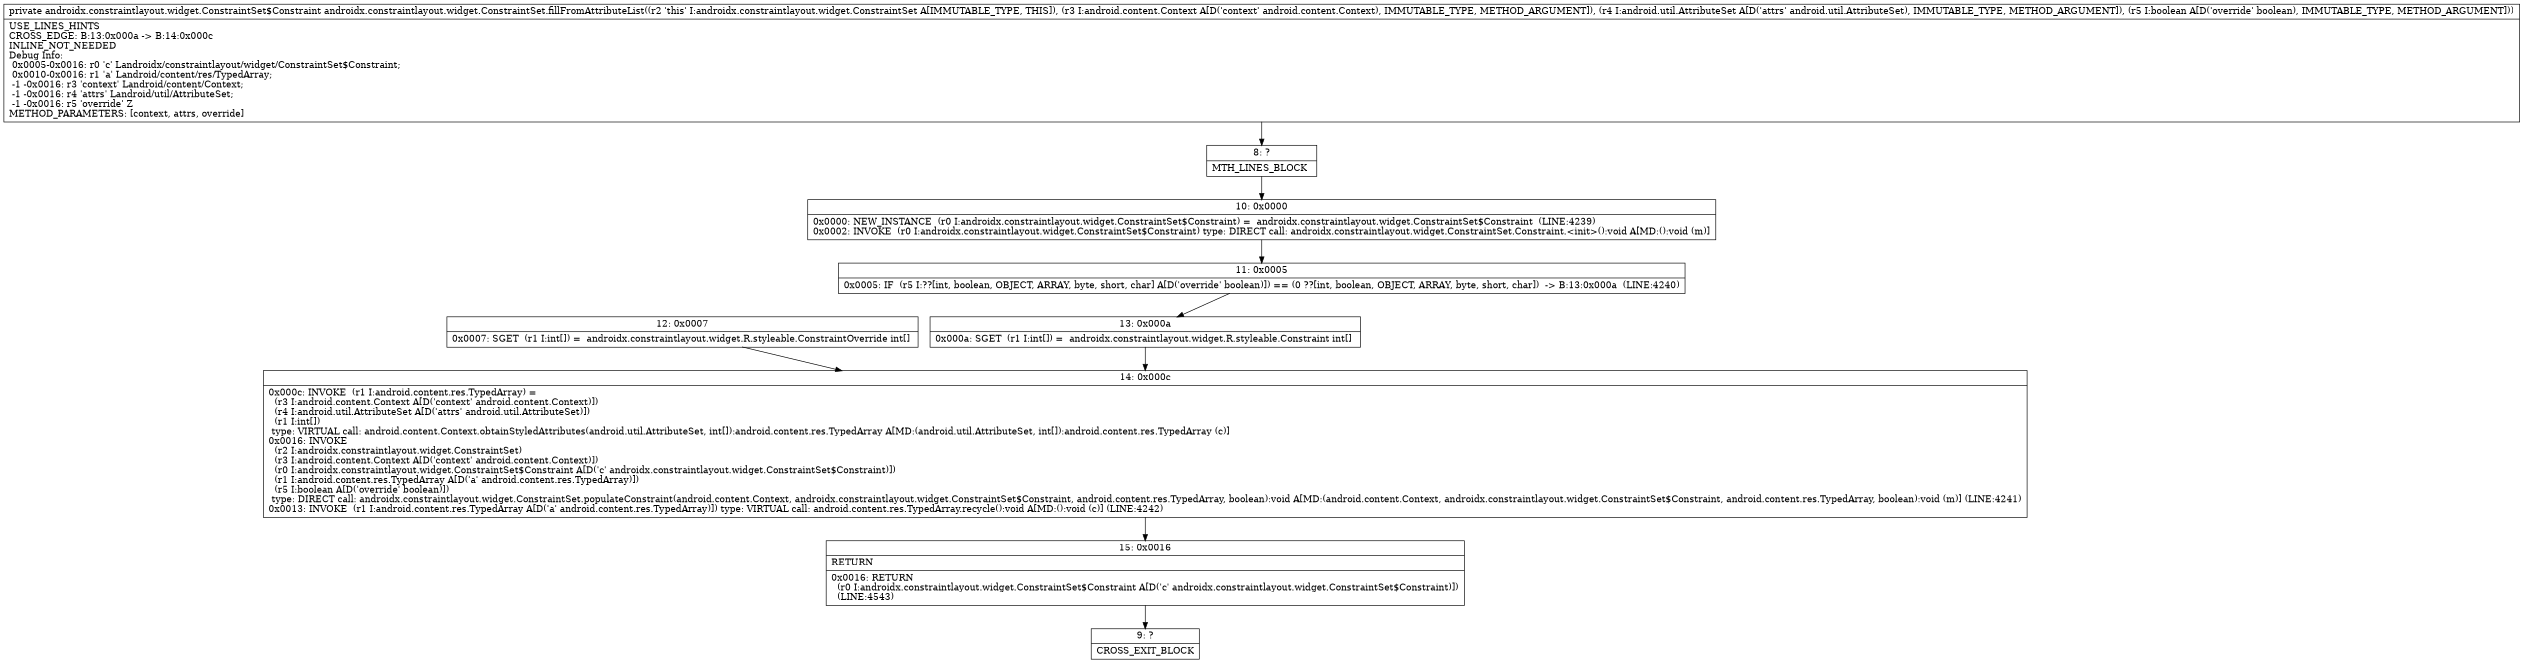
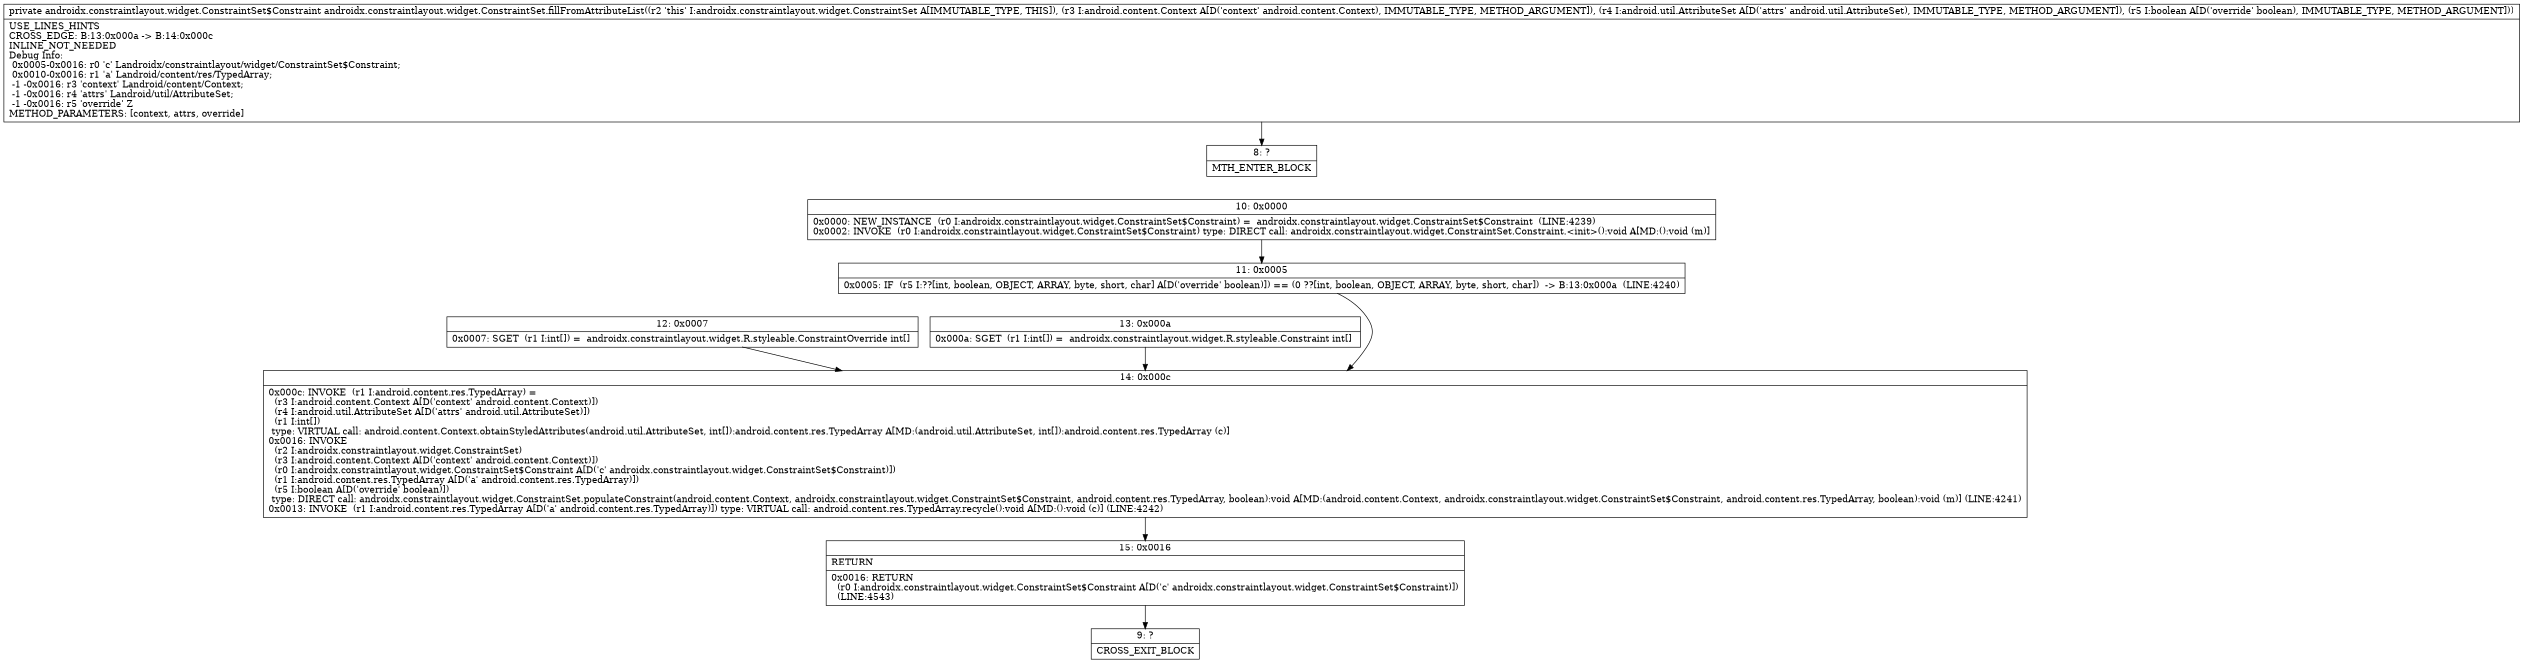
node "8: ?": text "MTH_LINES_BLOCK" -> "MTH_ENTER_BLOCK"
edge "8: ?" -> "10: 0x0000": removed
edge "11: 0x0005" -> "13: 0x000a": now "11: 0x0005" -> "14: 0x000c"
